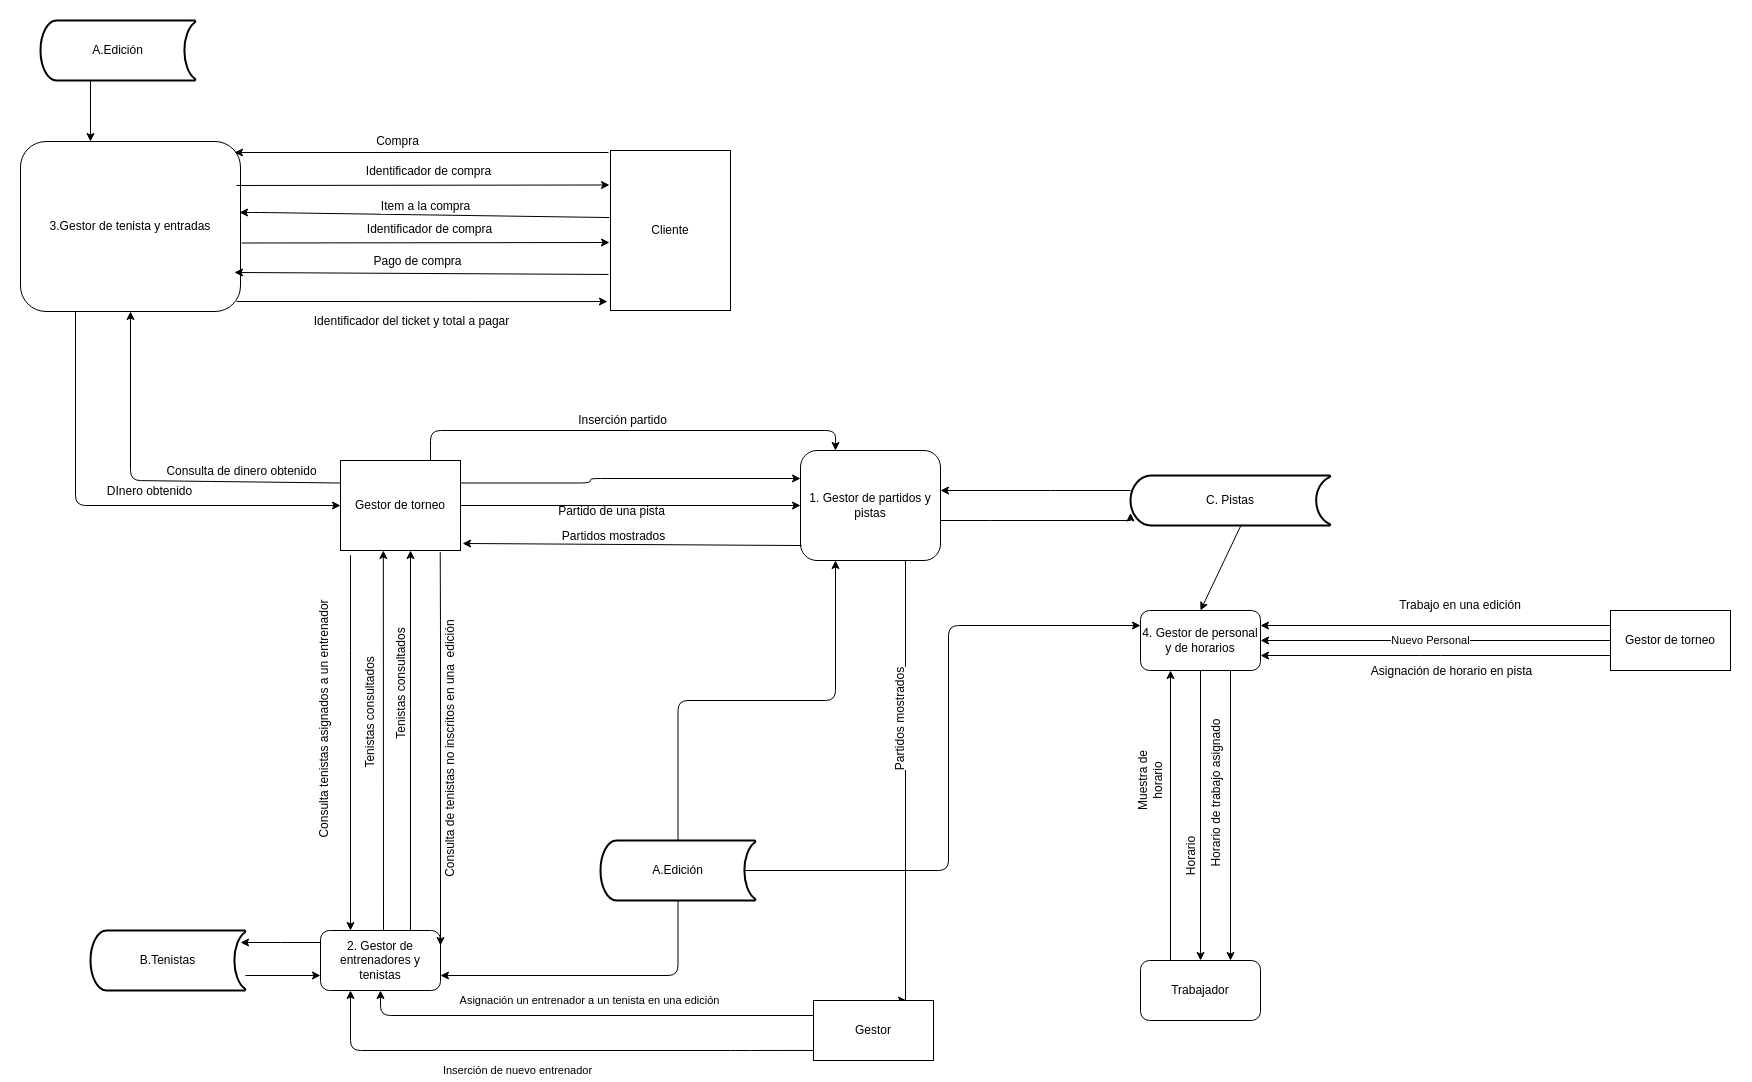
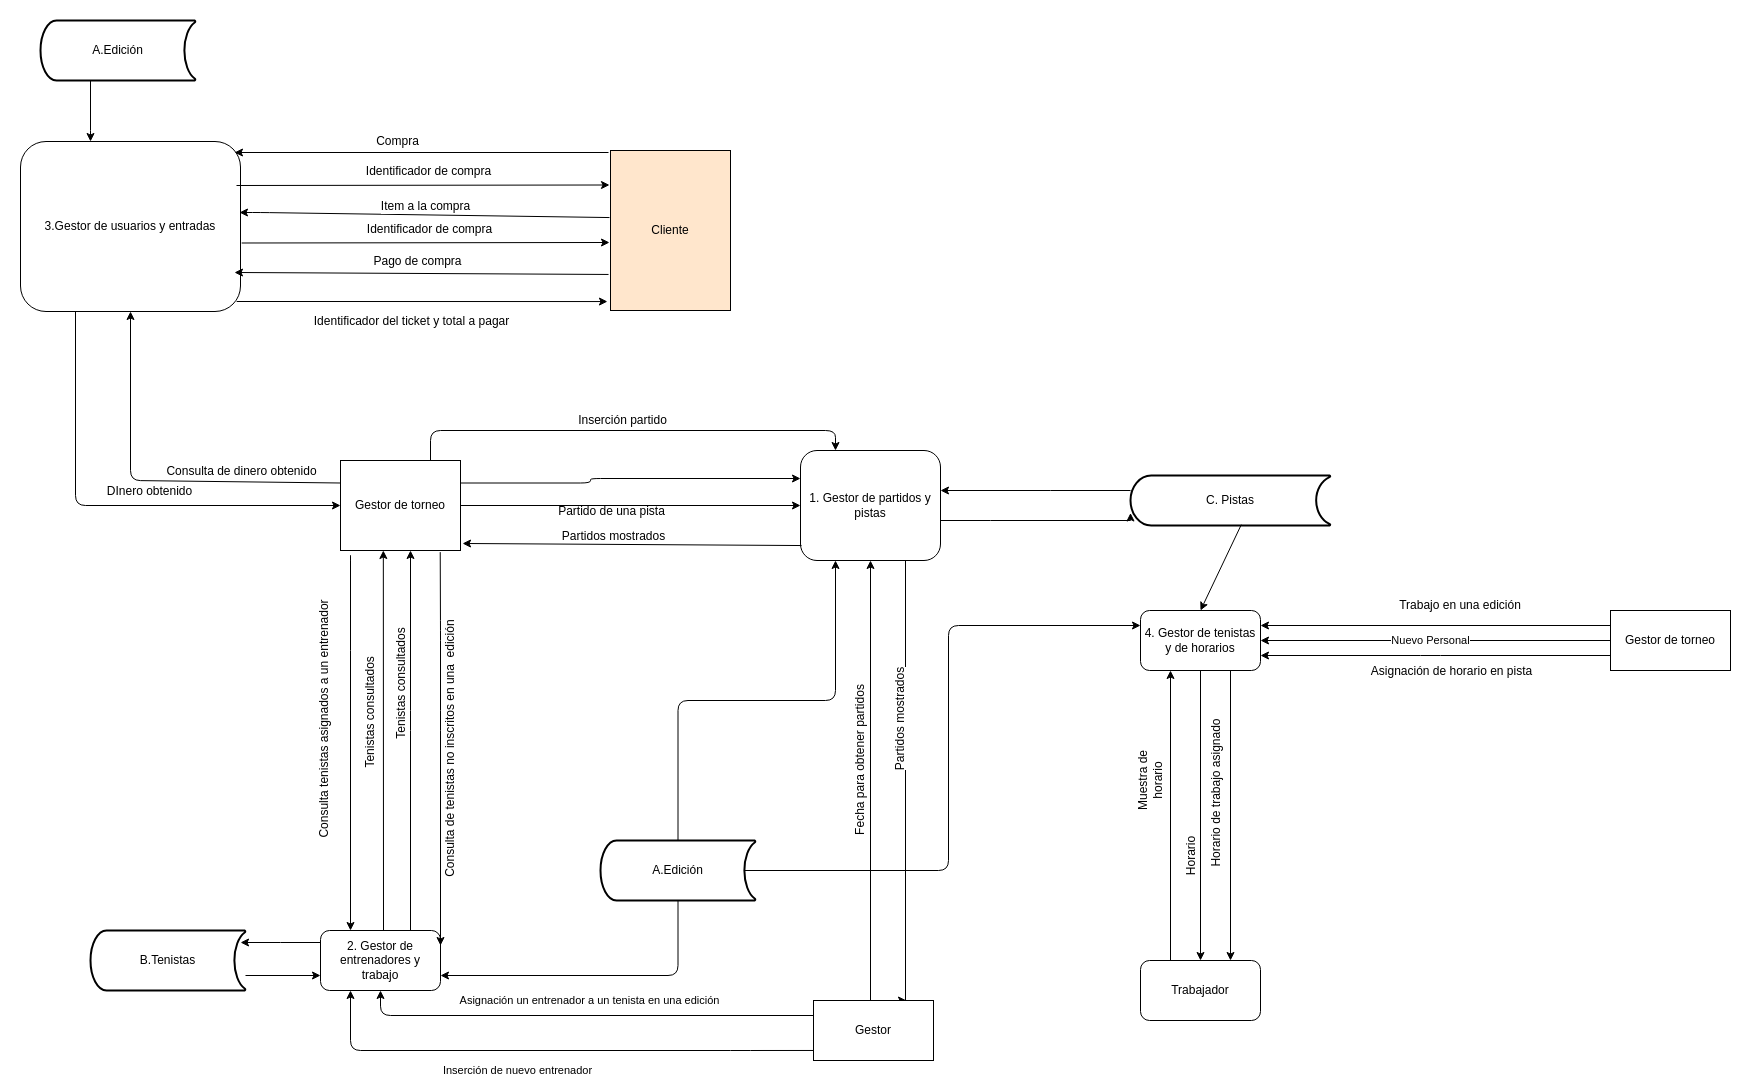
node "3.Gestor de tenista y entradas": label "3.Gestor de tenista y entradas" -> "3.Gestor de usuarios y entradas"
node "Cliente": fillcolor #ffffff -> #ffe6cc
node "4. Gestor de personal y de horarios": label "4. Gestor de personal y de horarios" -> "4. Gestor de tenistas y de horarios"
edge "Gestor" -> "1. Gestor de partidos y pistas": added, label "Fecha para obtener partidos"
node "2. Gestor de entrenadores y tenistas": label "2. Gestor de entrenadores y tenistas" -> "2. Gestor de entrenadores y trabajo"
